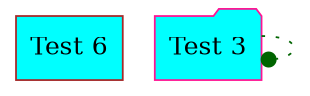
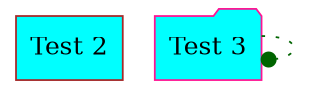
node "Test 6": label "Test 6" -> "Test 2"
